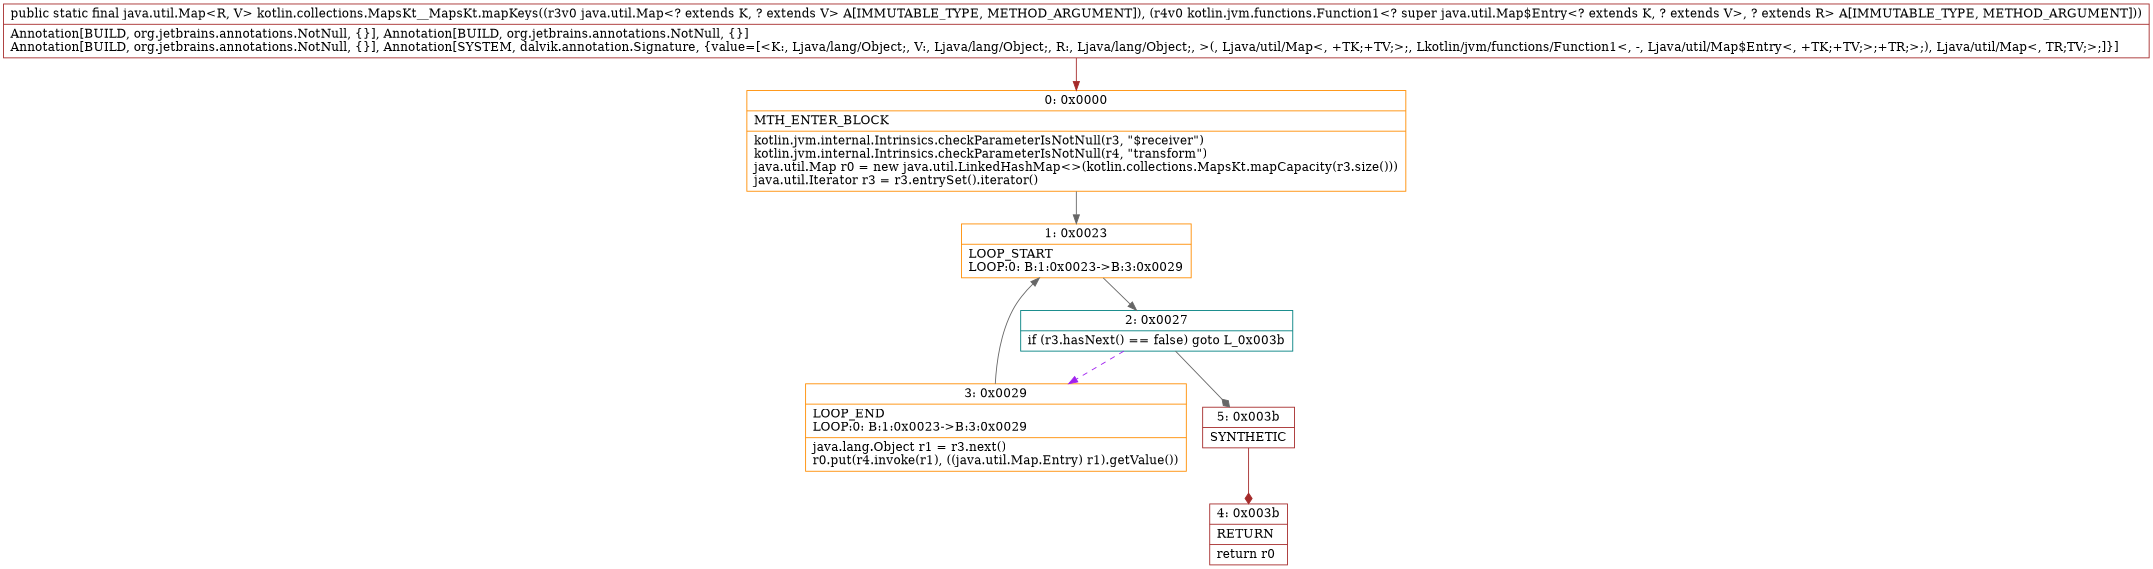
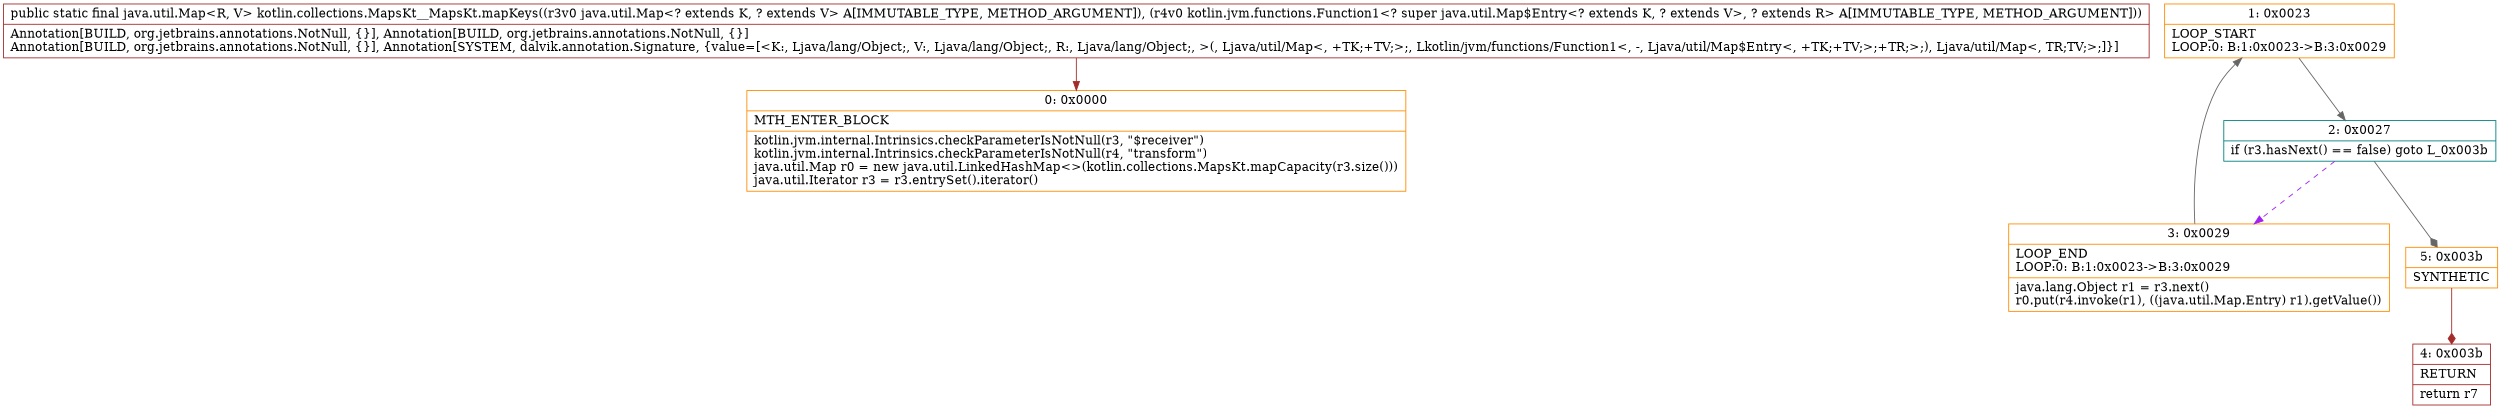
edge "0: 0x0000" -> "1: 0x0023": removed
node "5: 0x003b": color brown -> darkorange
node "4: 0x003b": text "return r0" -> "return r7"
